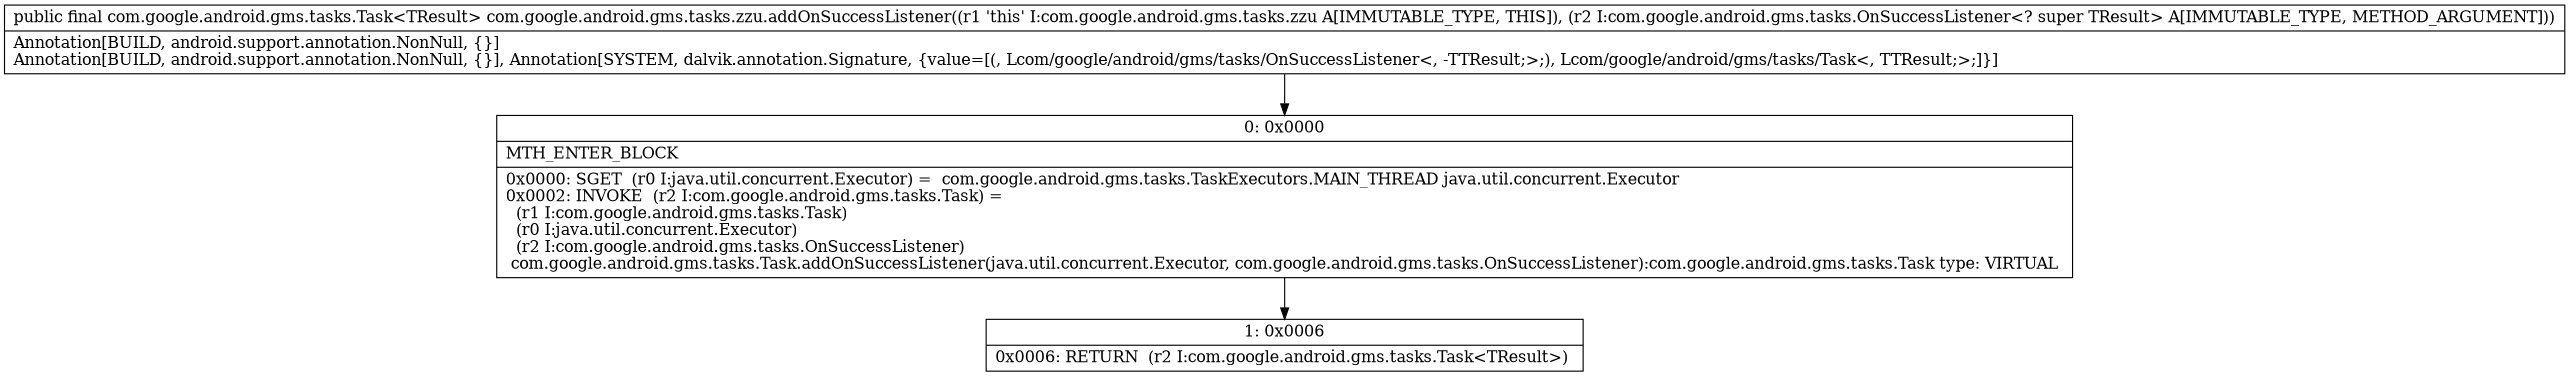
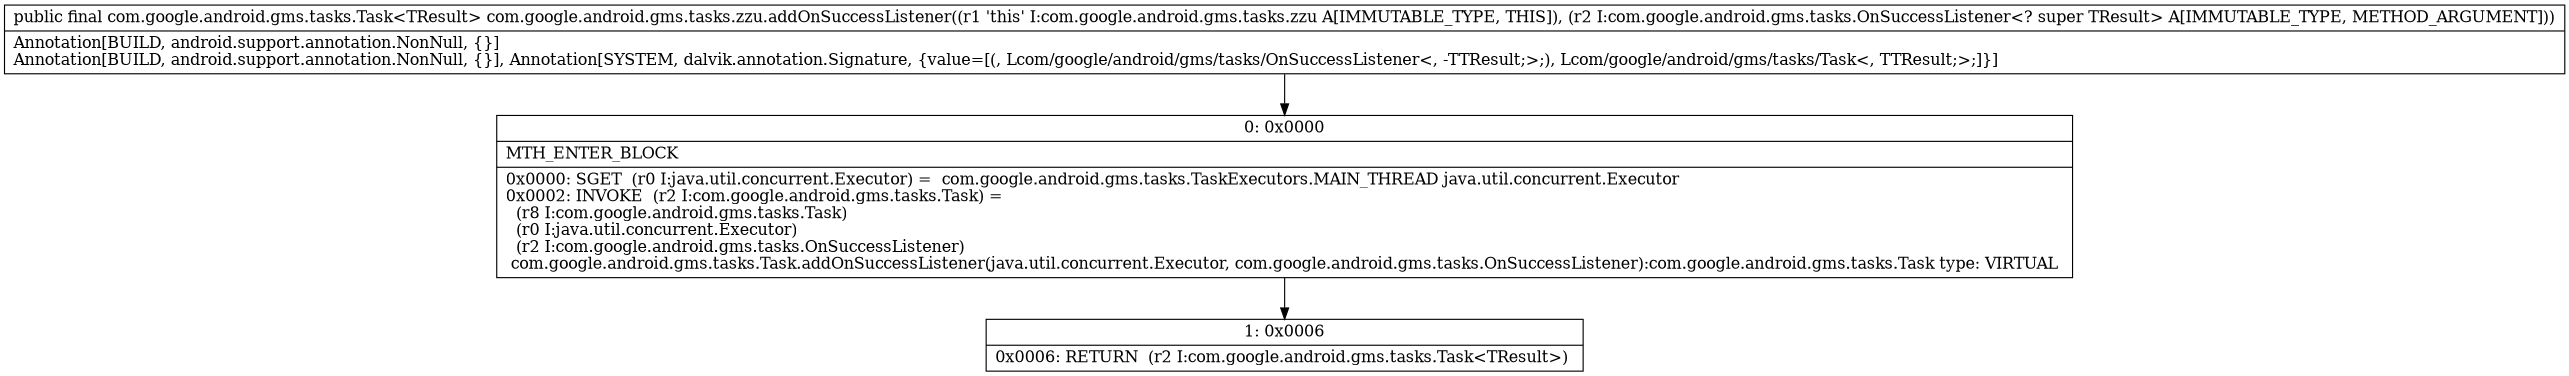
node "0: 0x0000": text "(r1 I:com.google.android.gms.tasks.Task)" -> "(r8 I:com.google.android.gms.tasks.Task)"
